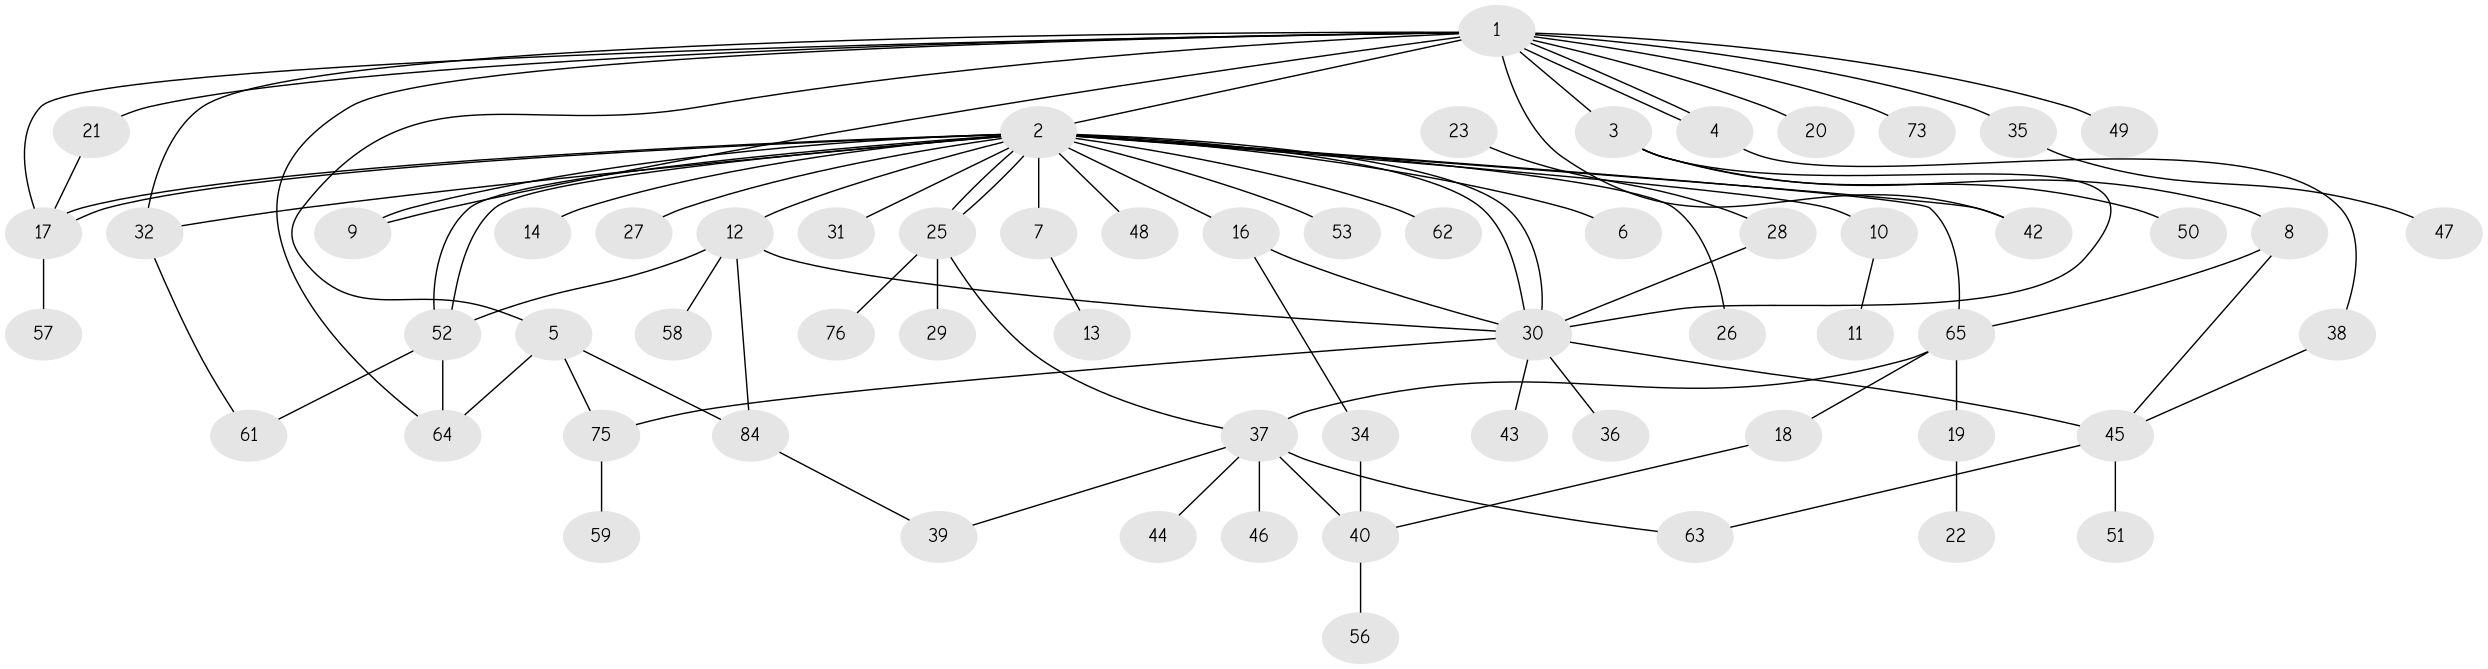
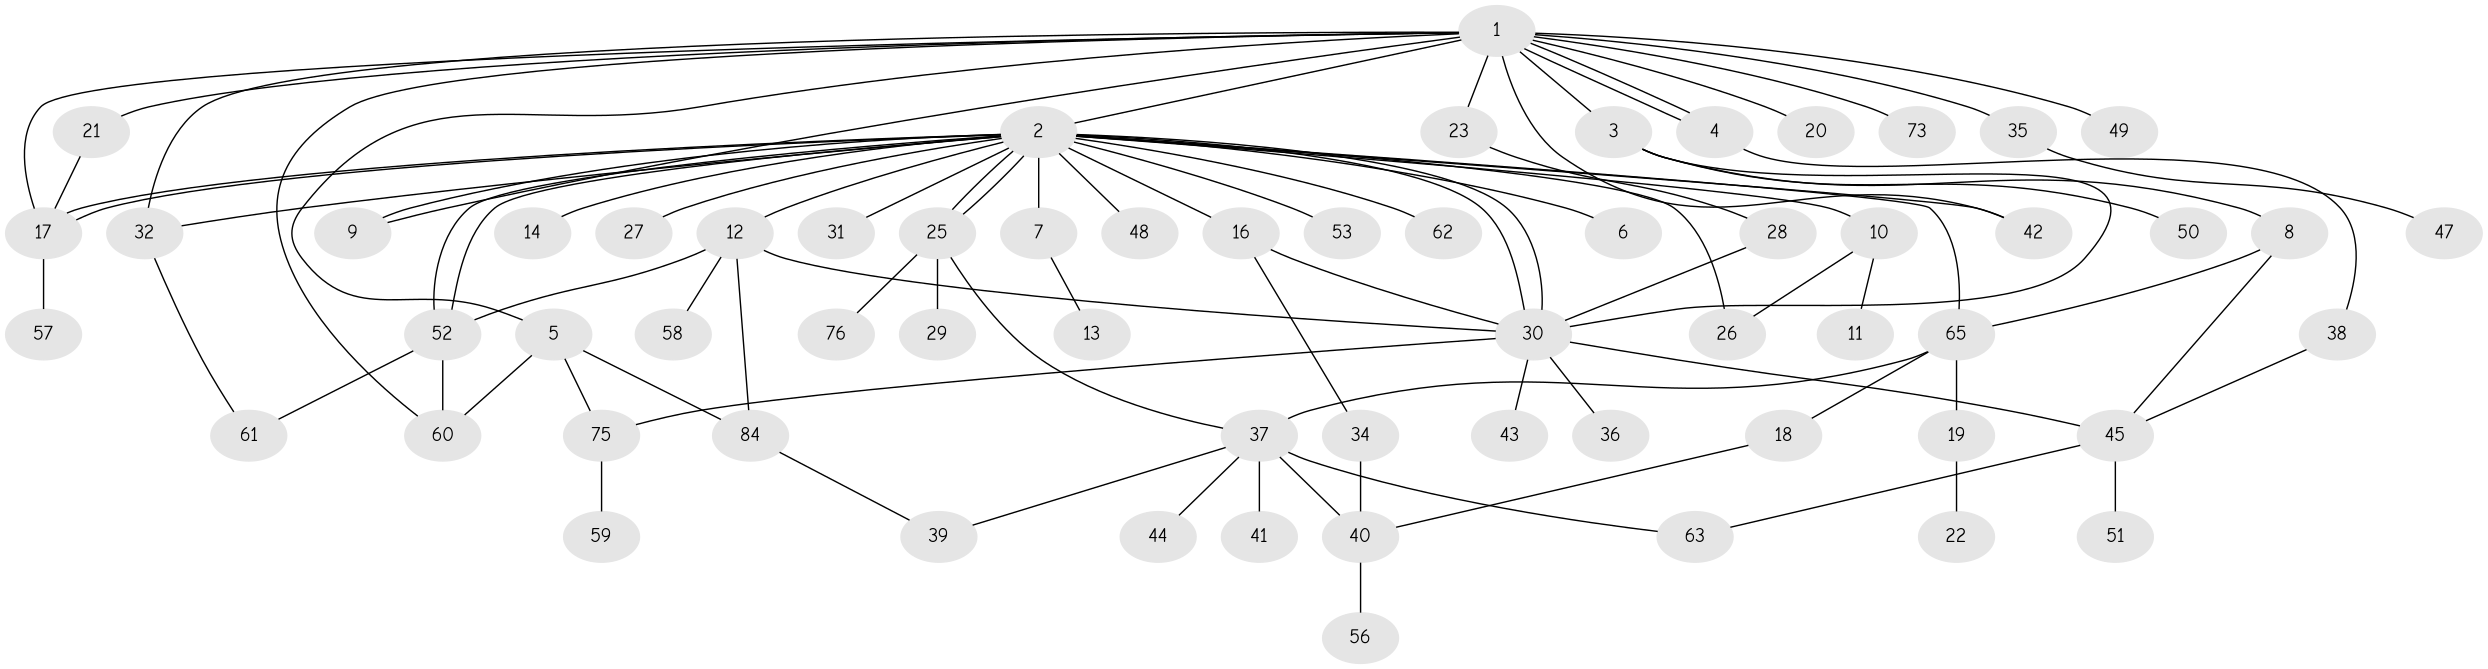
edge "1" -- "23": added
edge "10" -- "26": added
node "64": label "64" -> "60"
node "46": label "46" -> "41"
